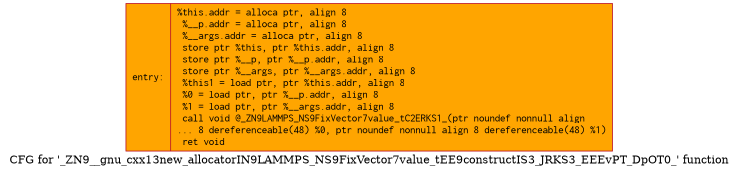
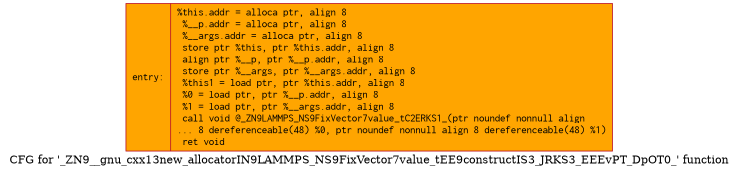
node "entry:": text "store ptr %__p, ptr %__p.addr, align 8" -> "align ptr %__p, ptr %__p.addr, align 8"
